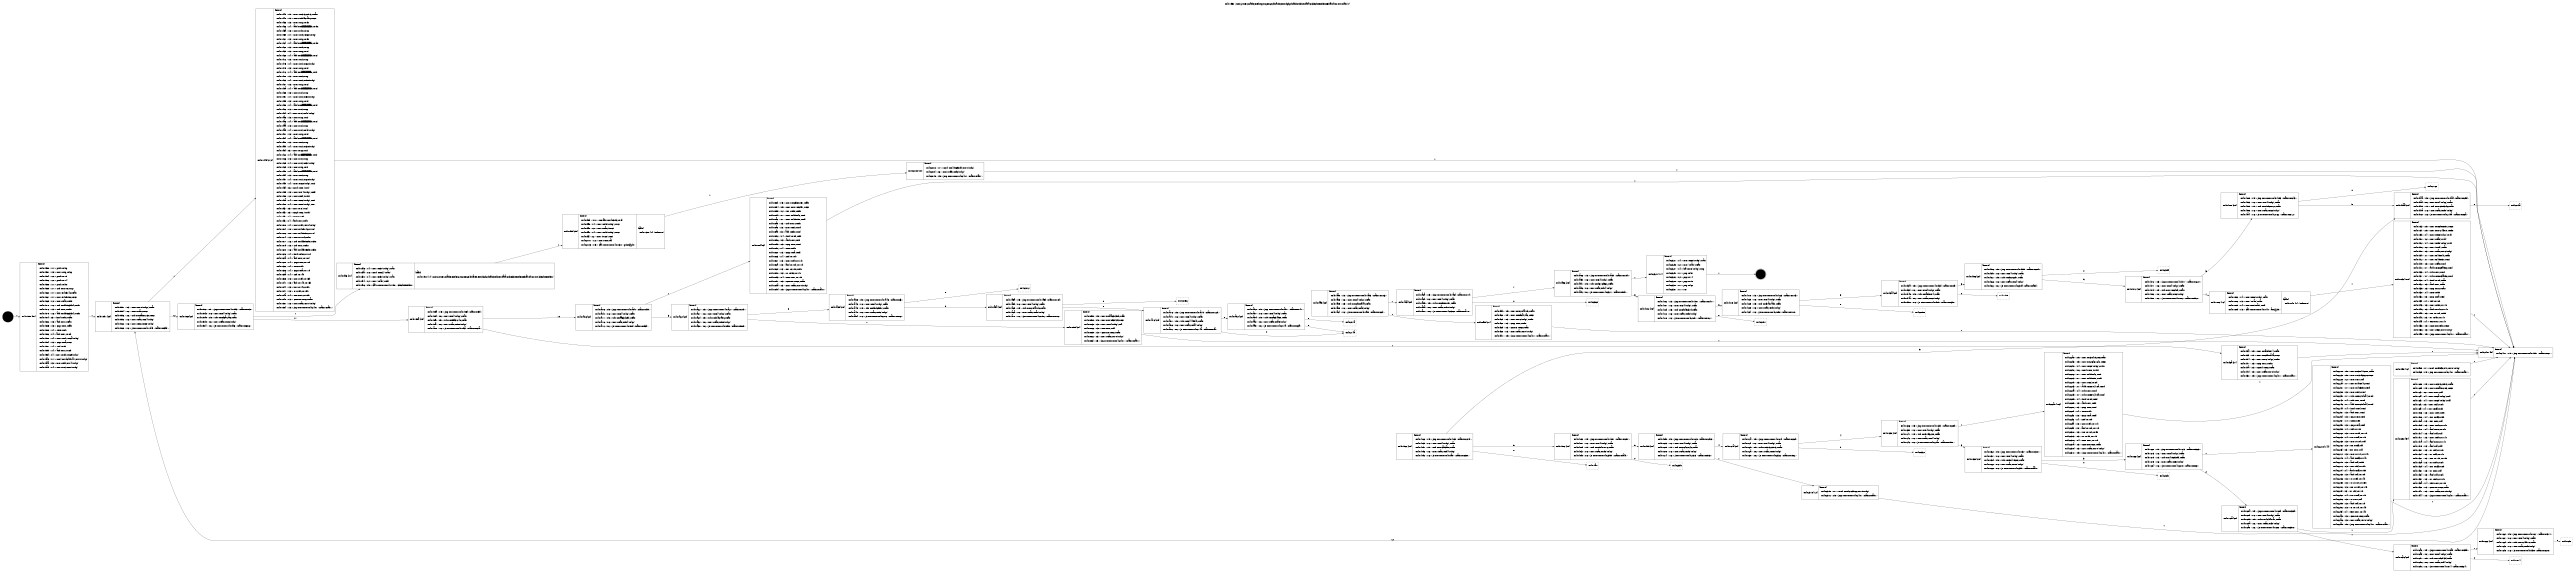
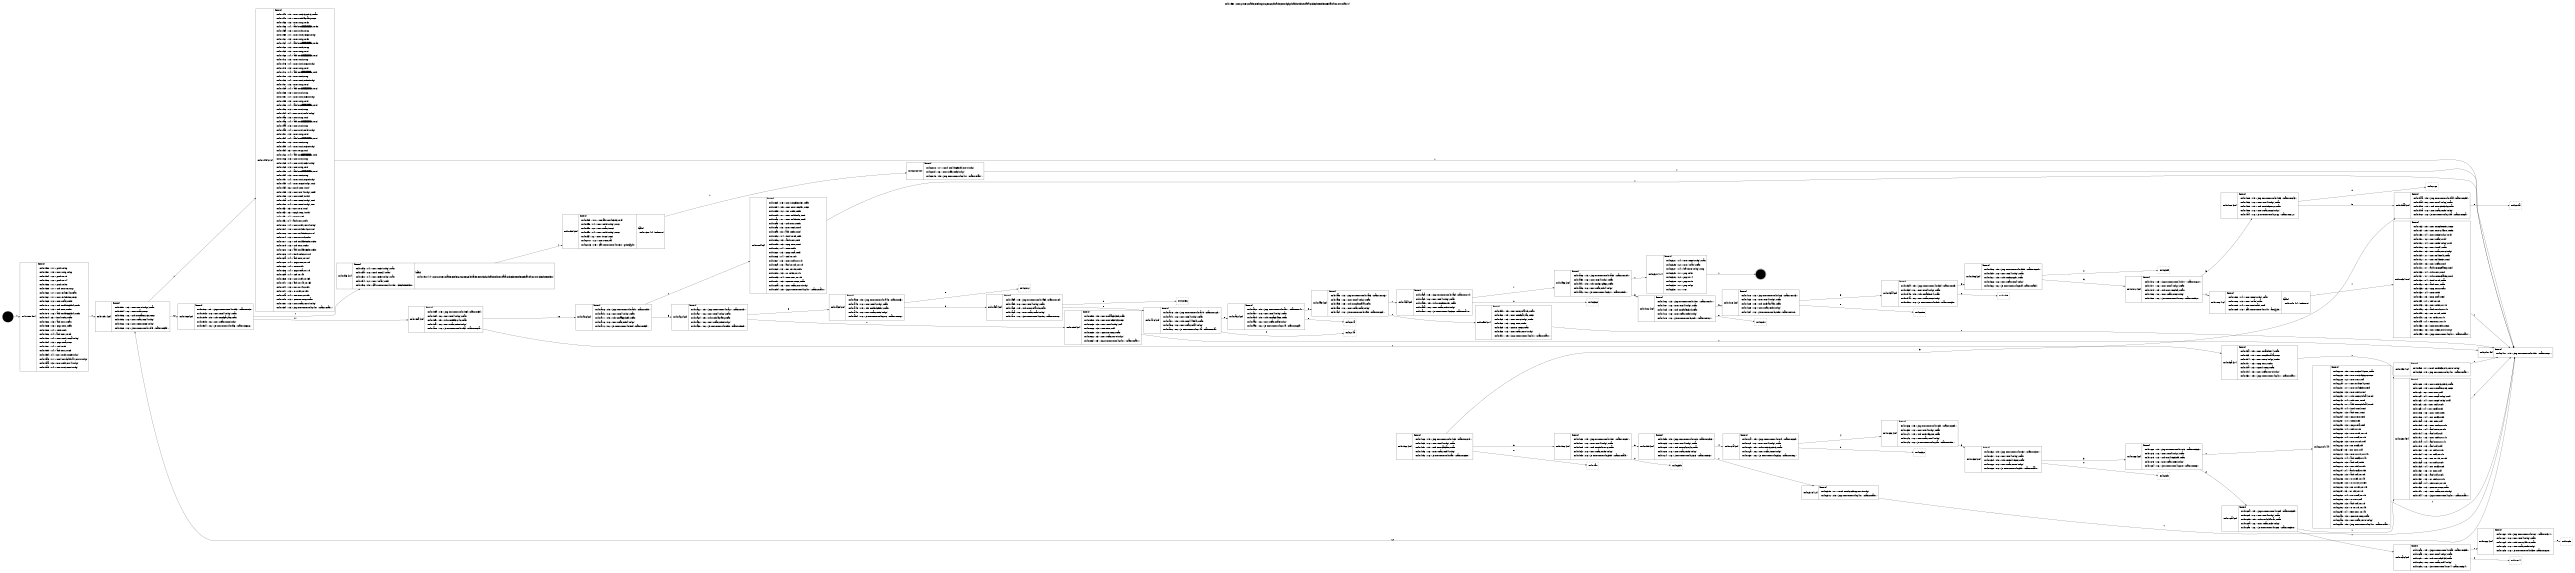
edge "0x401a92 [28]" -> "0x40214a": now "0x401a92 [28]" -> "0x401aae [28]"
edge "0x401f6a [27]" -> "0x402401 [5]": now "0x401f6a [27]" -> "0x401ce8 [97]"
node "0x4022ae [103]": removed
